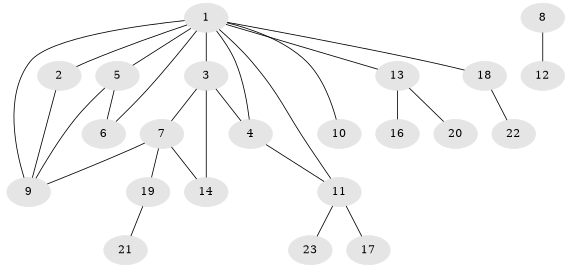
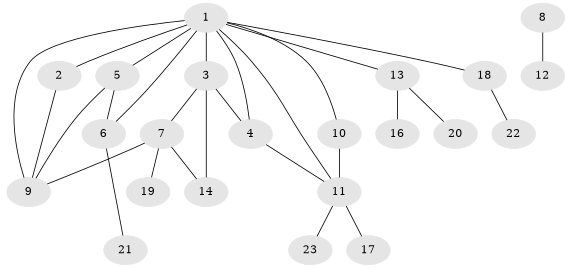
edge "10" -- "11": added
edge "19" -- "21": now "6" -- "21"
